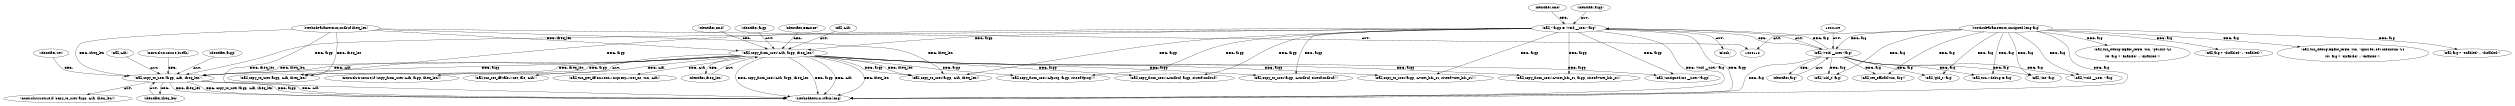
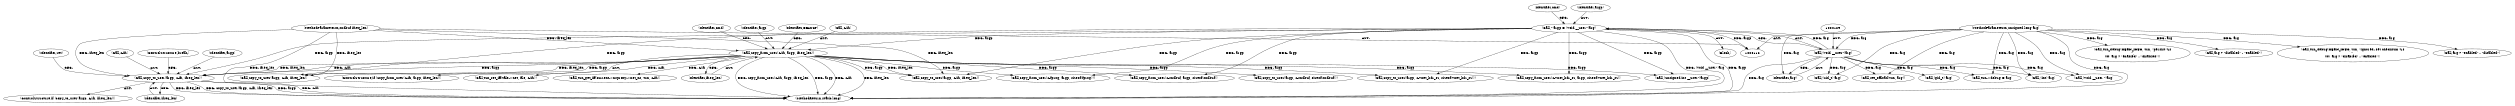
edge "(Call,* argp = (void __user*)arg)" -> "(Call,copy_to_user(argp, &sndbuf, sizeof(sndbuf)))": now "(Call,* argp = (void __user*)arg)" -> "1000112"
edge "(MethodParameterIn,unsigned long arg)" -> "(Call,(gid_t) arg)": now "(MethodParameterIn,unsigned long arg)" -> "(Identifier,arg)"
